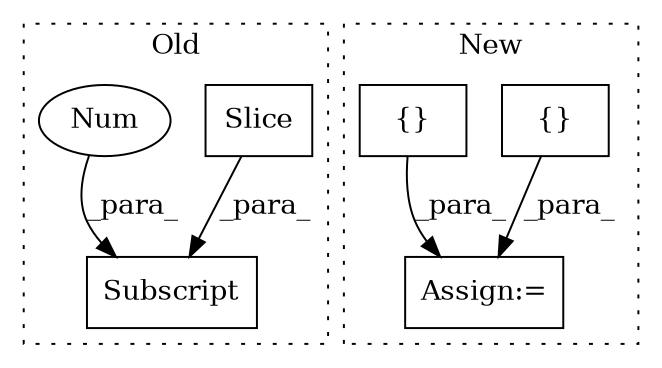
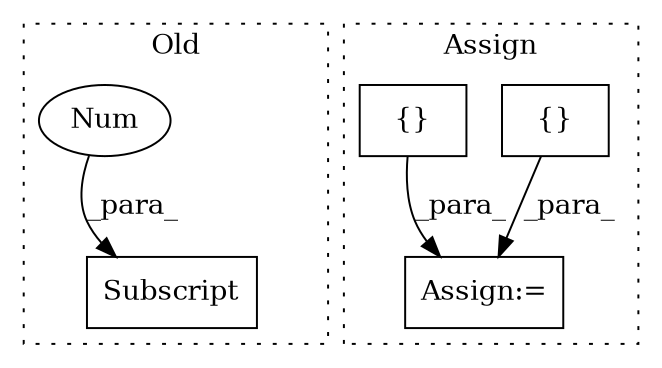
cluster "New": label "New" -> "Assign"
node "Slice": removed
